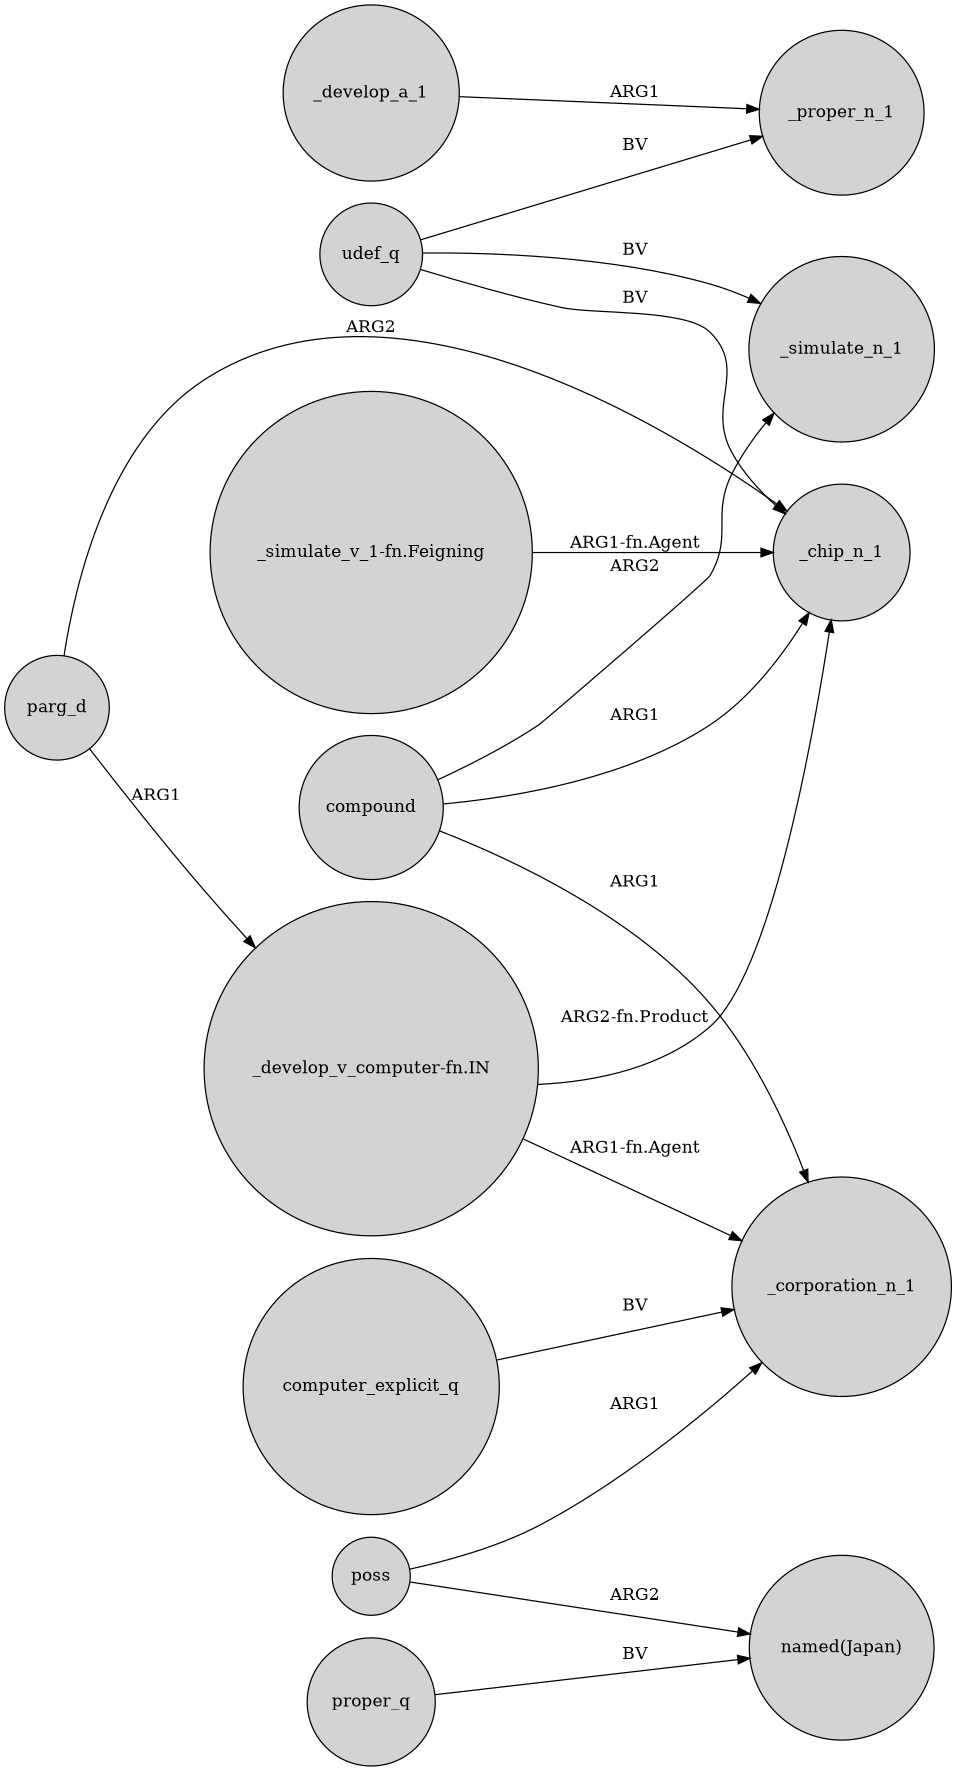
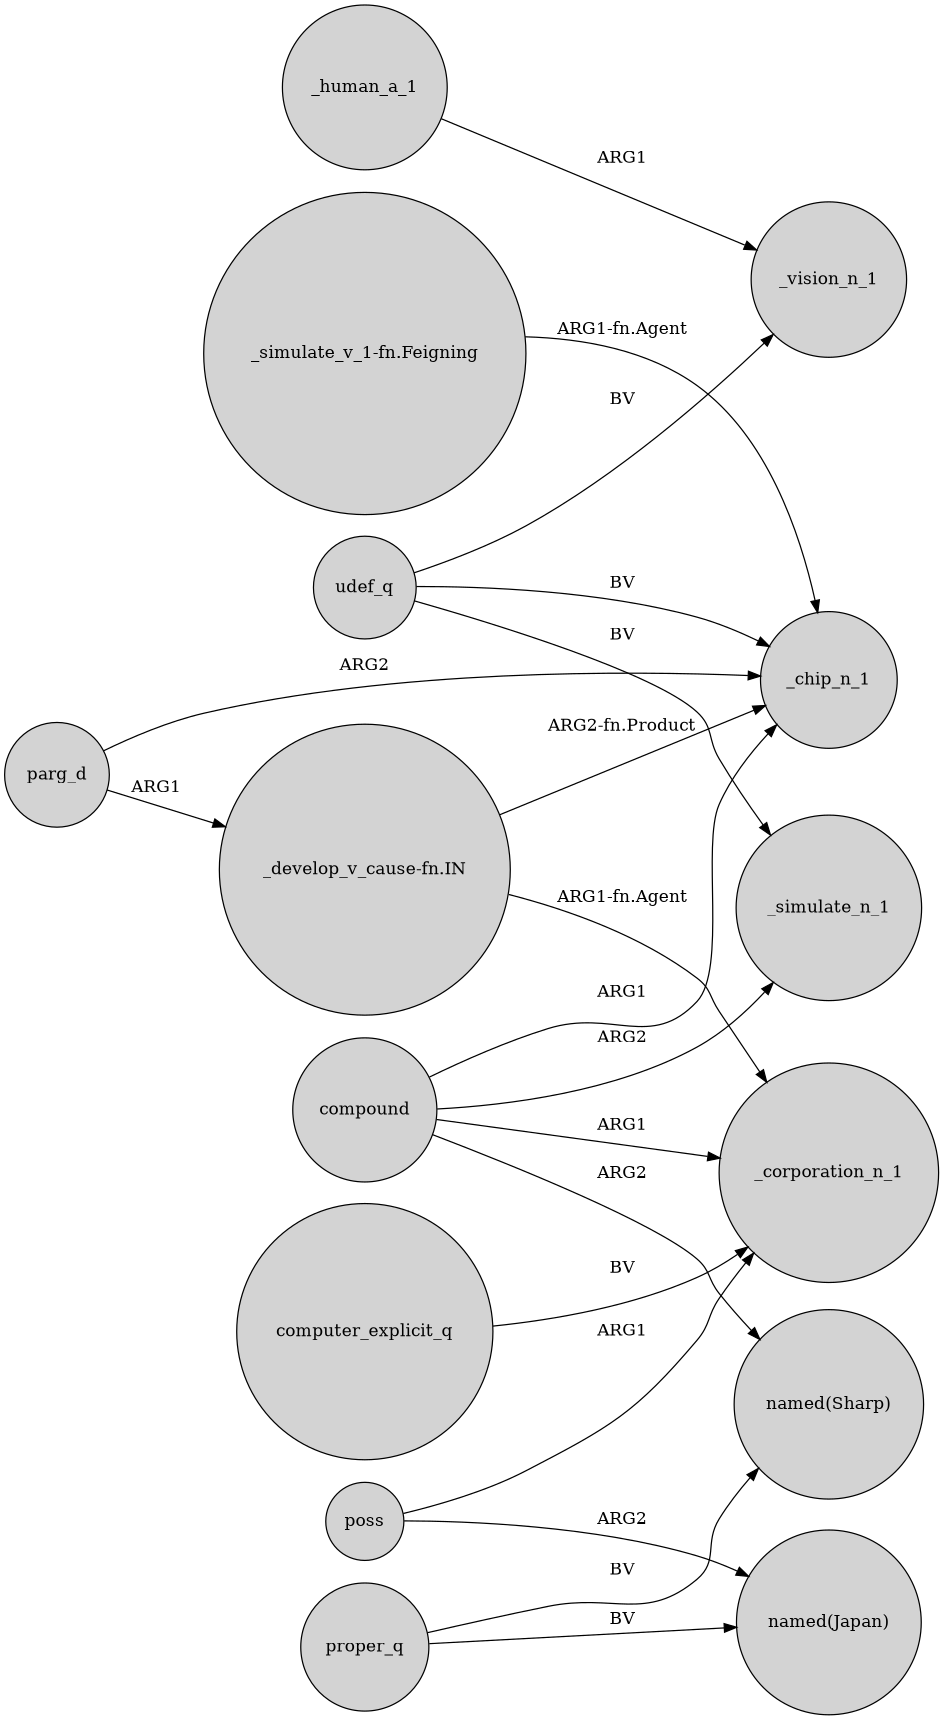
node "_develop_a_1": label "_develop_a_1" -> "_human_a_1"
node "_proper_n_1": label "_proper_n_1" -> "_vision_n_1"
node "_develop_v_computer-fn.IN": label "_develop_v_computer-fn.IN" -> "_develop_v_cause-fn.IN"
node "named(Sharp)": added
